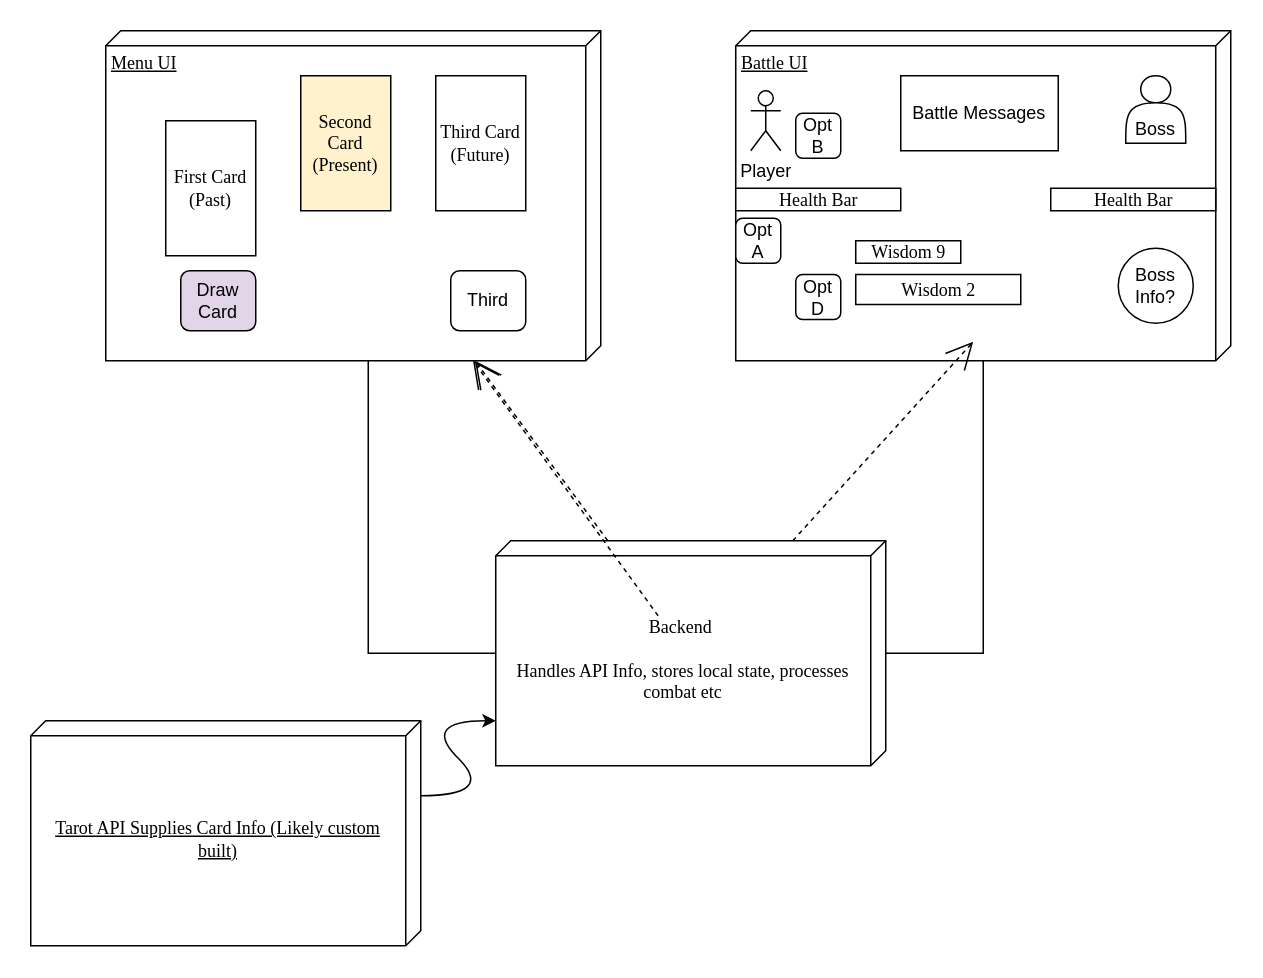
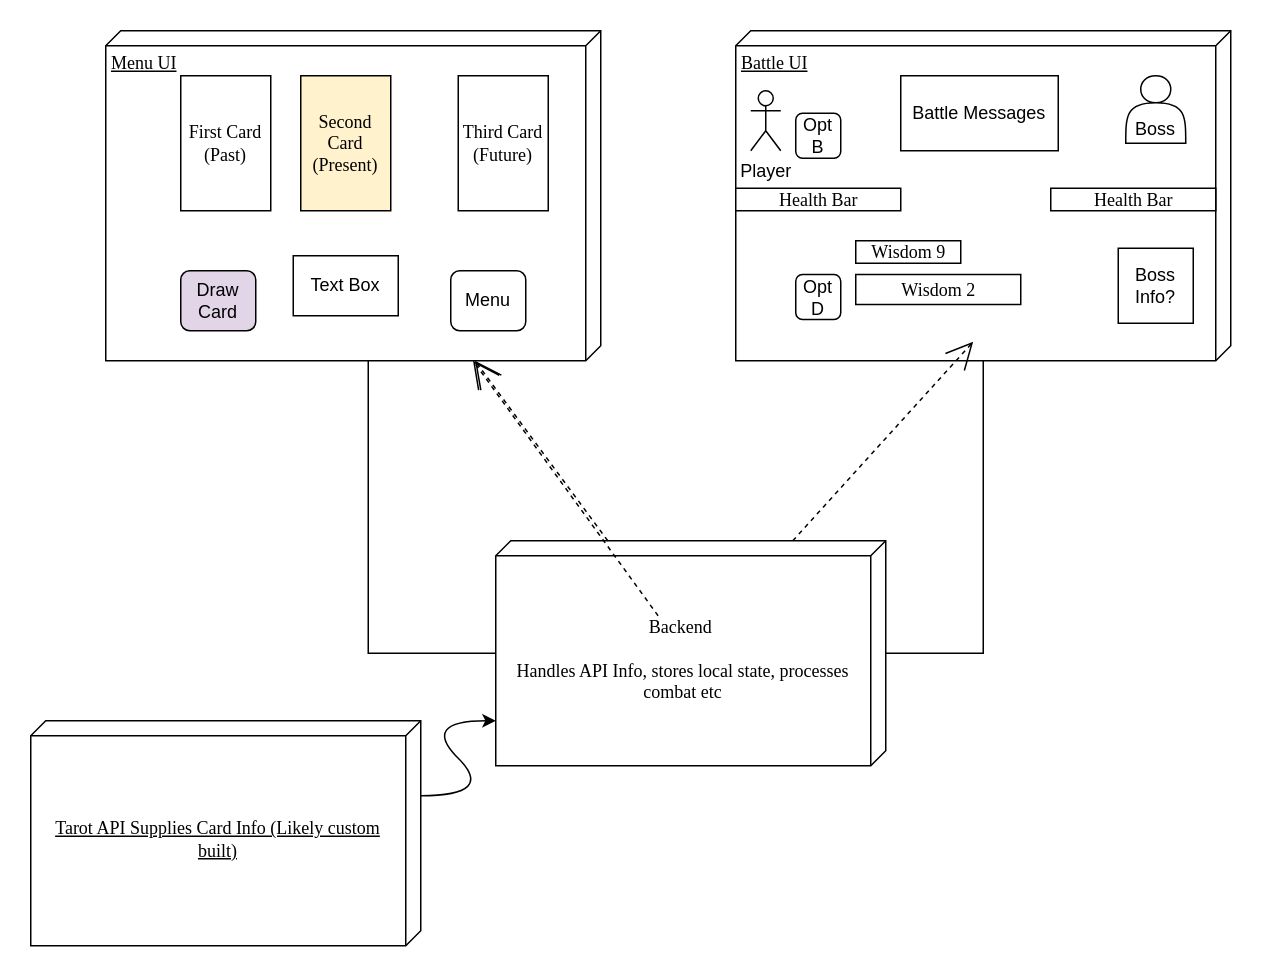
node "Third Card (Future)": moved (481, 143) -> (503, 143)
node "First Card (Past)": moved (211, 188) -> (226, 143)
node "Opt A": removed
node "Text Box": added
node "Boss Info?": shape ellipse -> rectangle
node "Third": label "Third" -> "Menu"
